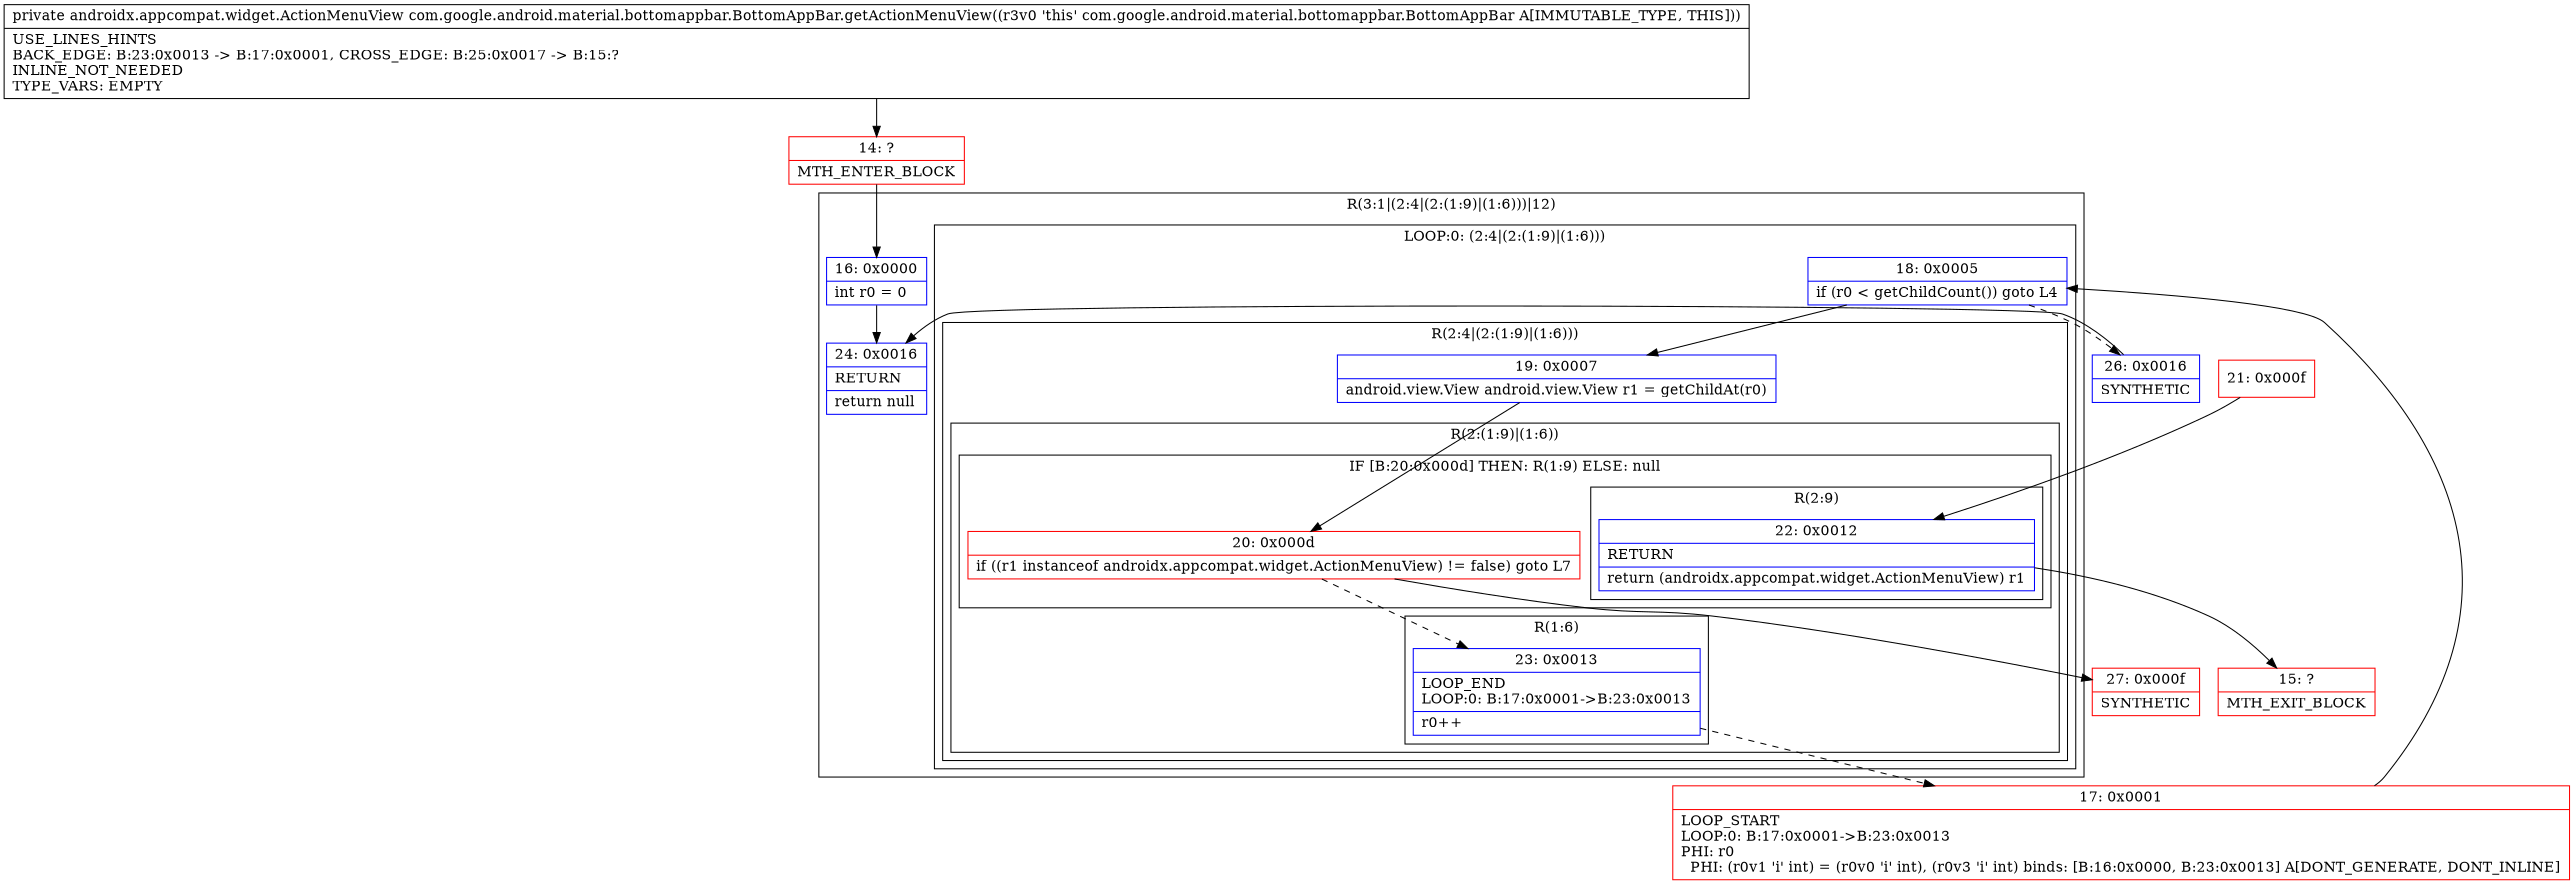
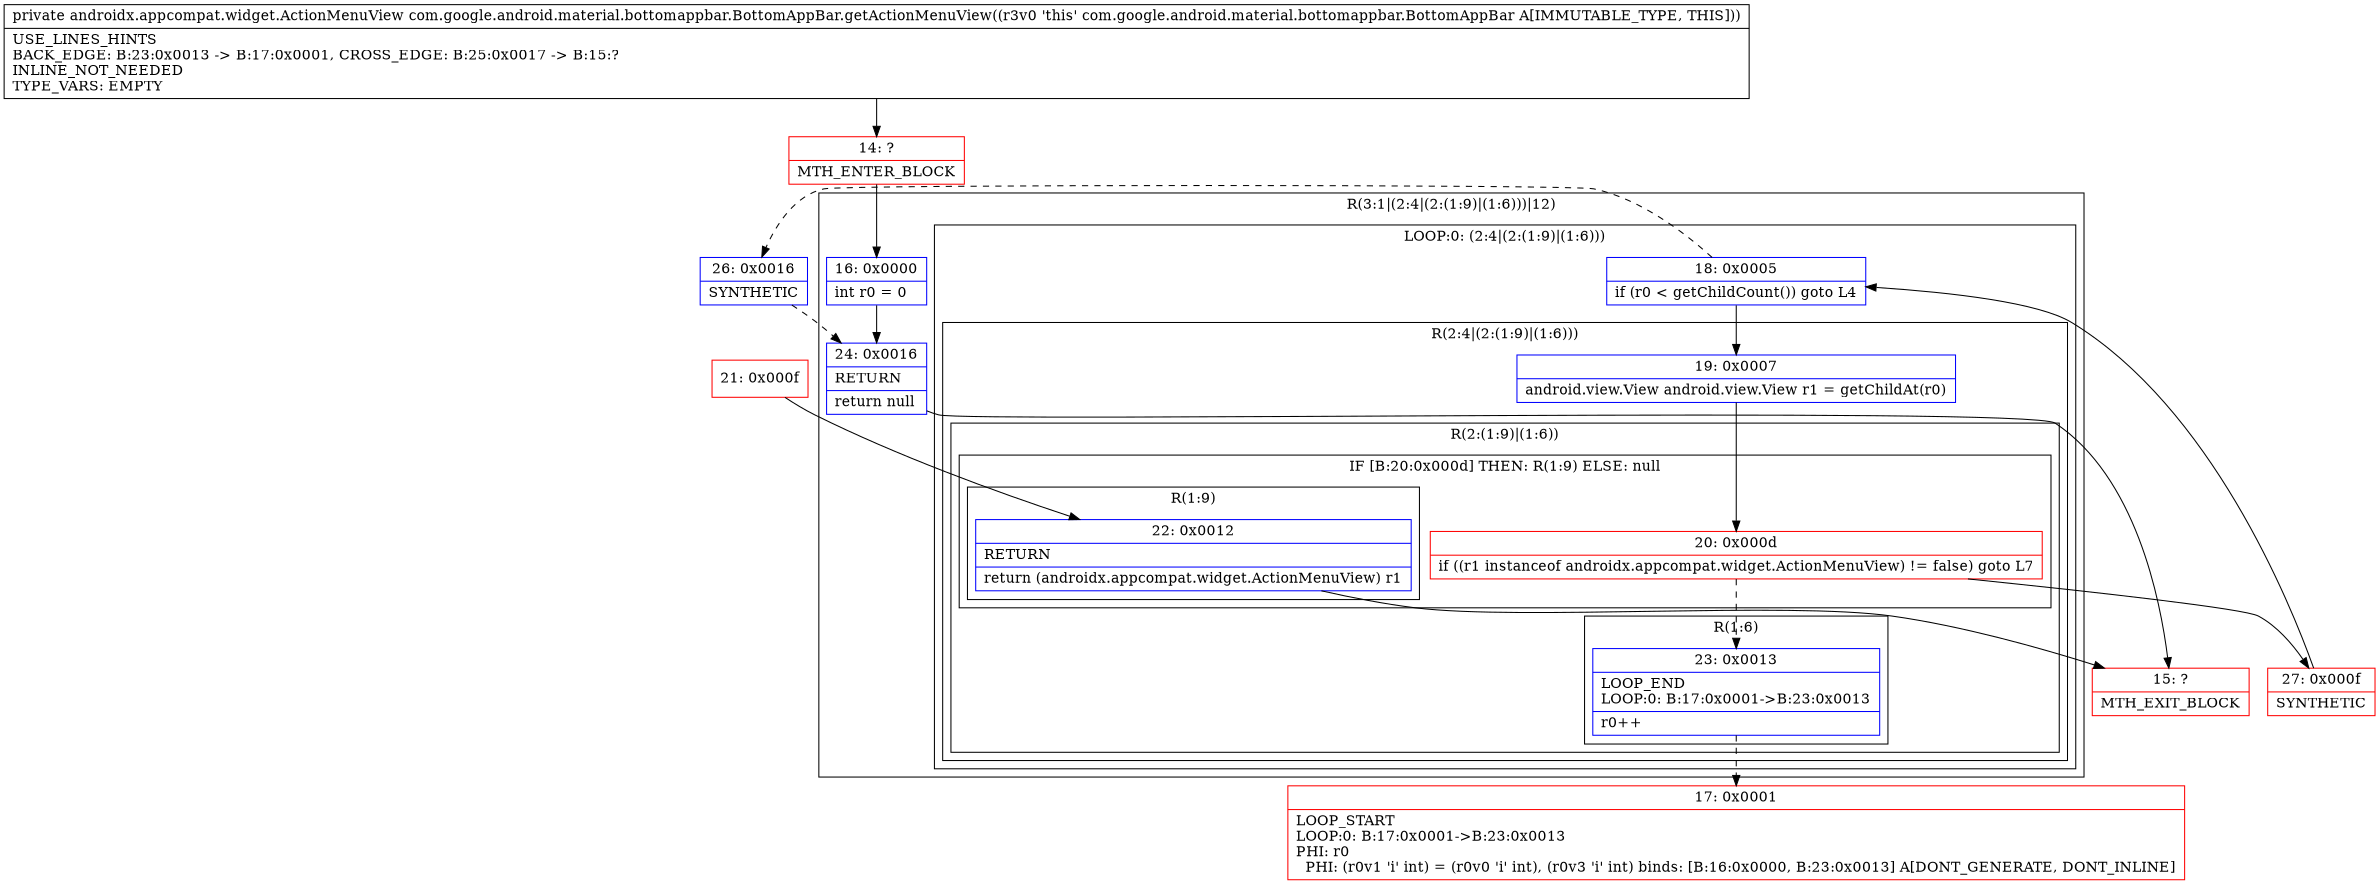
edge "26: 0x0016" -> "24: 0x0016": style solid -> dashed
edge "24: 0x0016" -> "15: ?": added
edge "17: 0x0001" -> "18: 0x0005": now "27: 0x000f" -> "18: 0x0005"
cluster "R(2:9)": label "R(2:9)" -> "R(1:9)"
